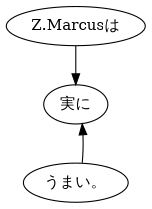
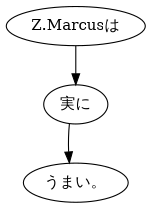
edge "うまい。" -> "実に": reversed
